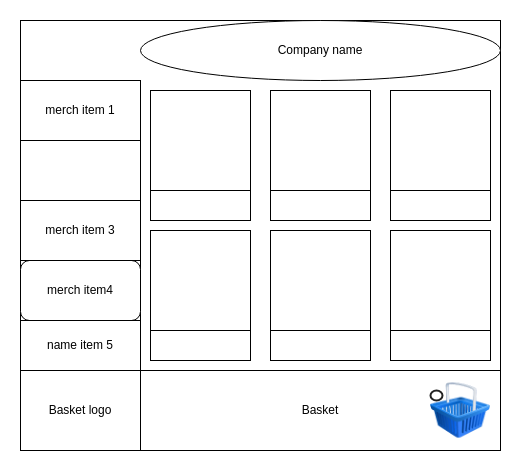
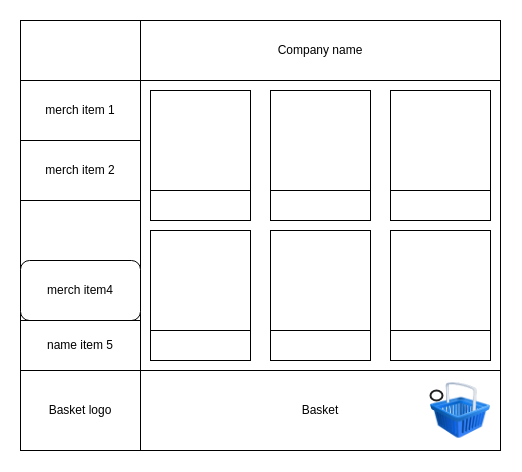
node "Company name": shape ellipse -> rectangle
node "merch item 2": added
node "merch item 3": removed
